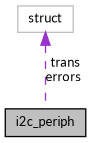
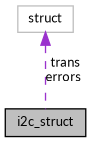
node "i2c_periph": label "i2c_periph" -> "i2c_struct"
